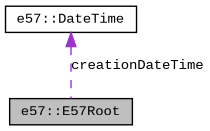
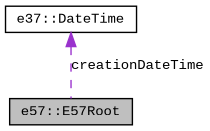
node "e57::DateTime": label "e57::DateTime" -> "e37::DateTime"
